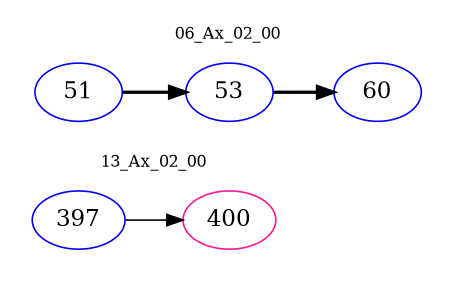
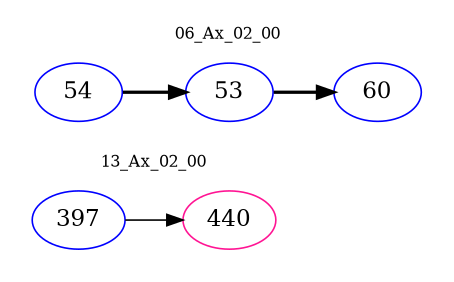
node "51": label "51" -> "54"
node "400": label "400" -> "440"
